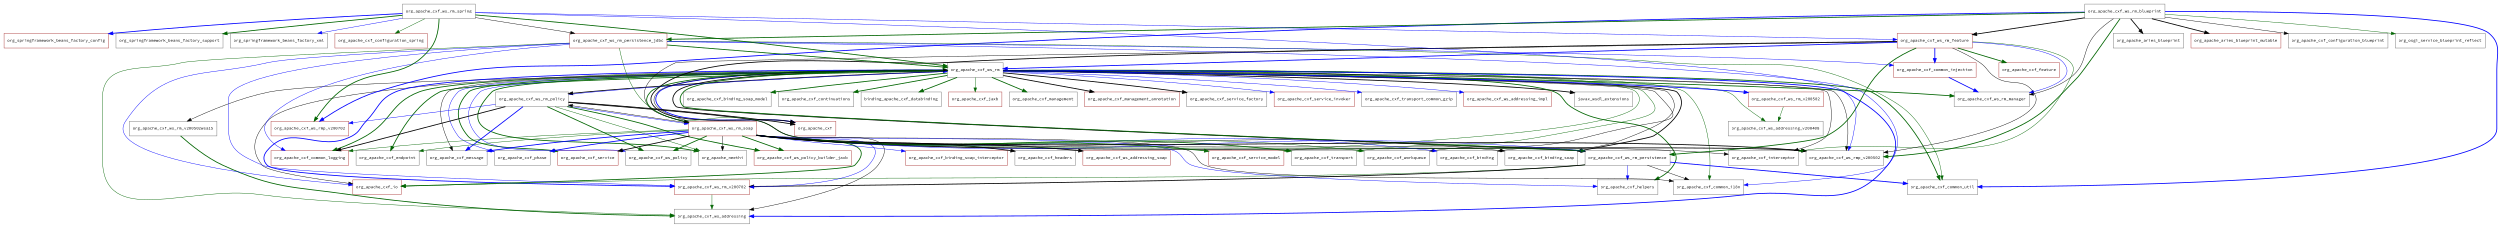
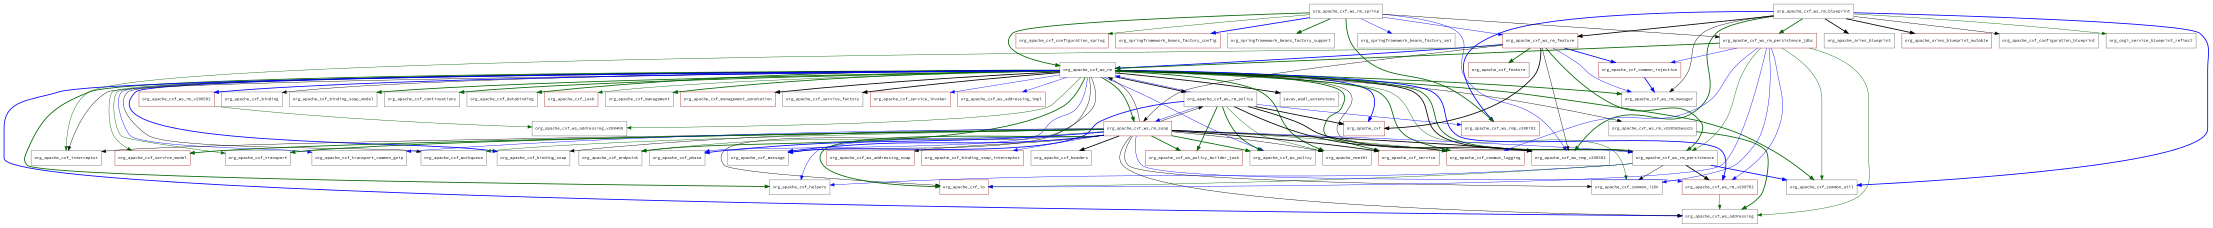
edge "org_apache_cxf_ws_rm" -> "org_apache_cxf_binding_soap": color black -> blue
node "binding_apache_cxf_databinding": label "binding_apache_cxf_databinding" -> "org_apache_cxf_databinding"
edge "org_apache_cxf_ws_rm_soap" -> "org_apache_cxf_binding": now "org_apache_cxf_ws_rm_soap" -> "org_apache_cxf_transport_common_gzip"
edge "org_apache_cxf_ws_rm_soap" -> "org_apache_cxf_ws_addressing_soap": style bold -> solid
